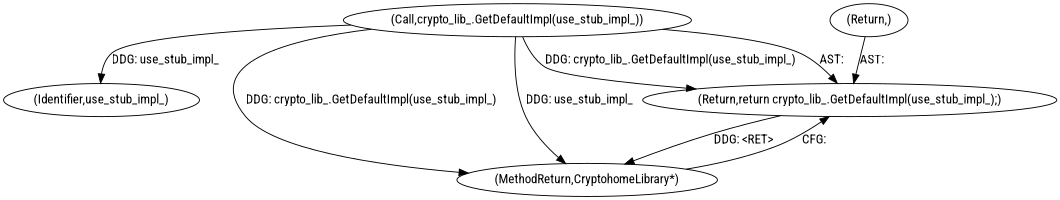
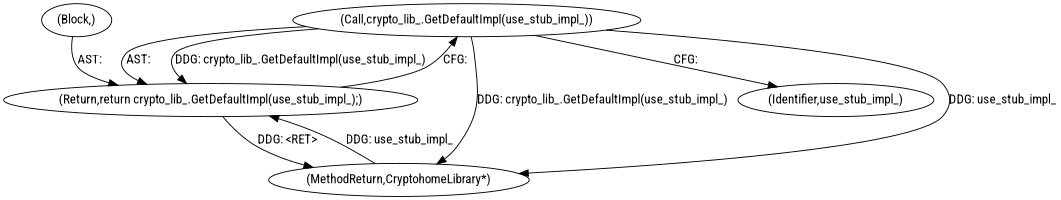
node "(Return,)": label "(Return,)" -> "(Block,)"
edge "(Call,crypto_lib_.GetDefaultImpl(use_stub_impl_))" -> "(Identifier,use_stub_impl_)": label "DDG: use_stub_impl_" -> "CFG: "
edge "(Return,return crypto_lib_.GetDefaultImpl(use_stub_impl_);)" -> "(Call,crypto_lib_.GetDefaultImpl(use_stub_impl_))": added, label "CFG:"
edge "(MethodReturn,CryptohomeLibrary*)" -> "(Return,return crypto_lib_.GetDefaultImpl(use_stub_impl_);)": label "CFG: " -> "DDG: use_stub_impl_"
